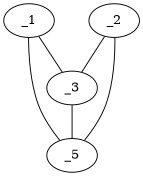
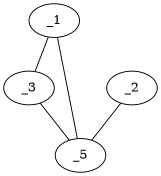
edge "_2" -- "_3": removed
